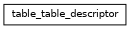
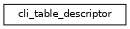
node "table_table_descriptor": label "table_table_descriptor" -> "cli_table_descriptor"
